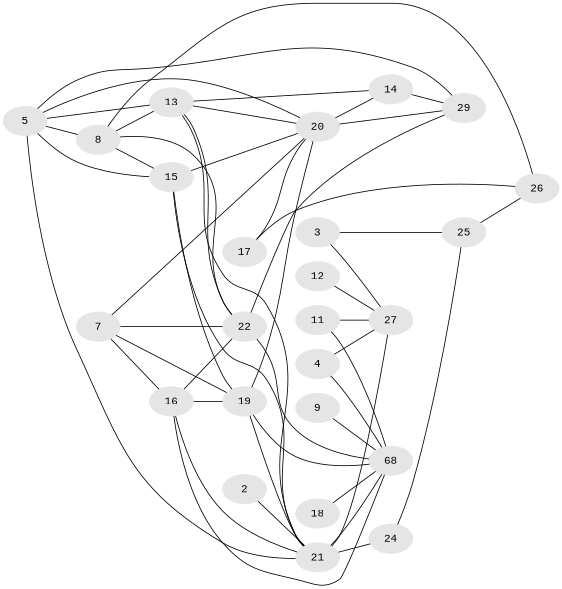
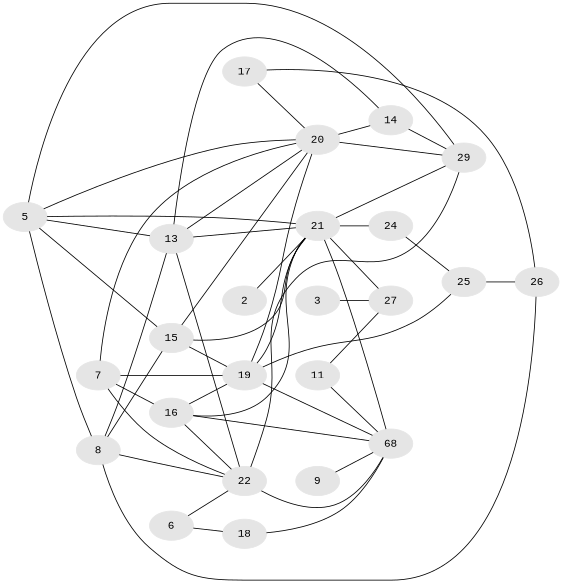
edge "29" -- "21": added
edge "3" -- "25": now "19" -- "25"
node "12": removed
node "4": removed
node "6": added
